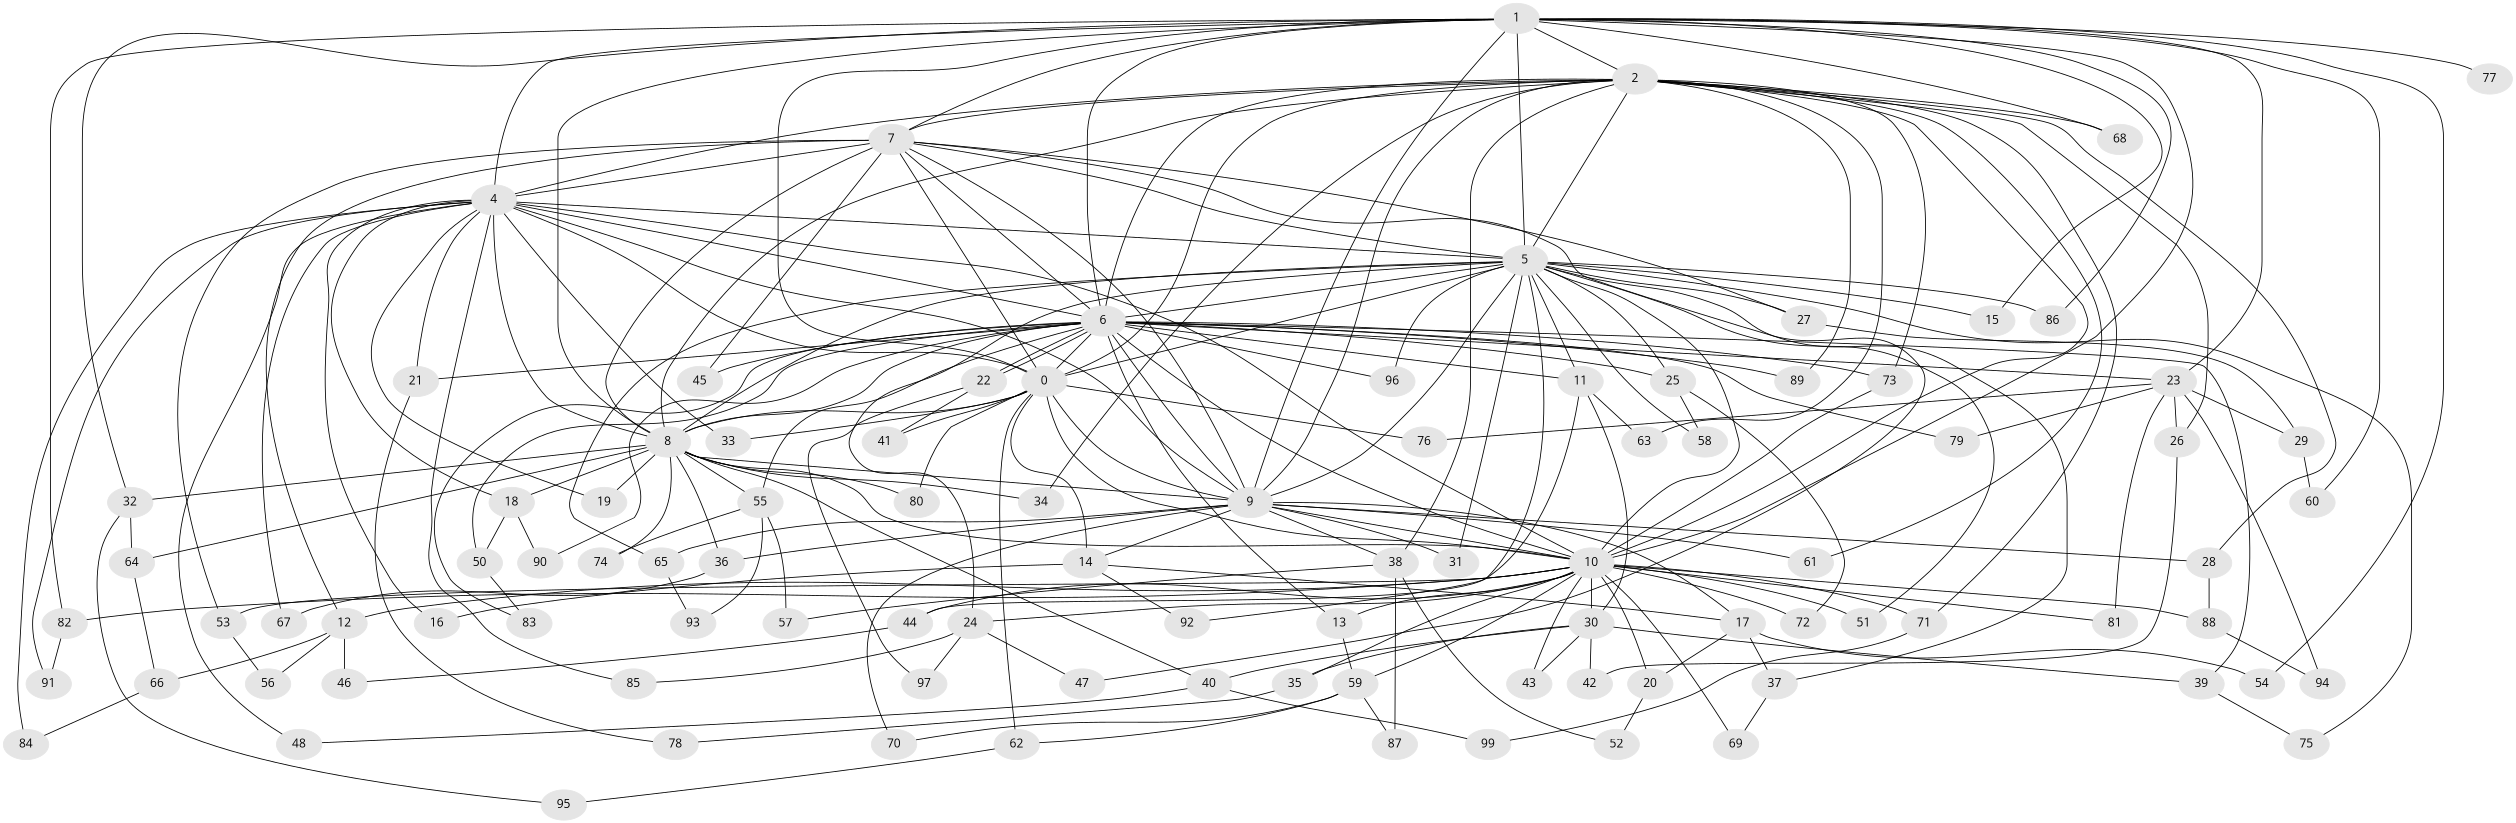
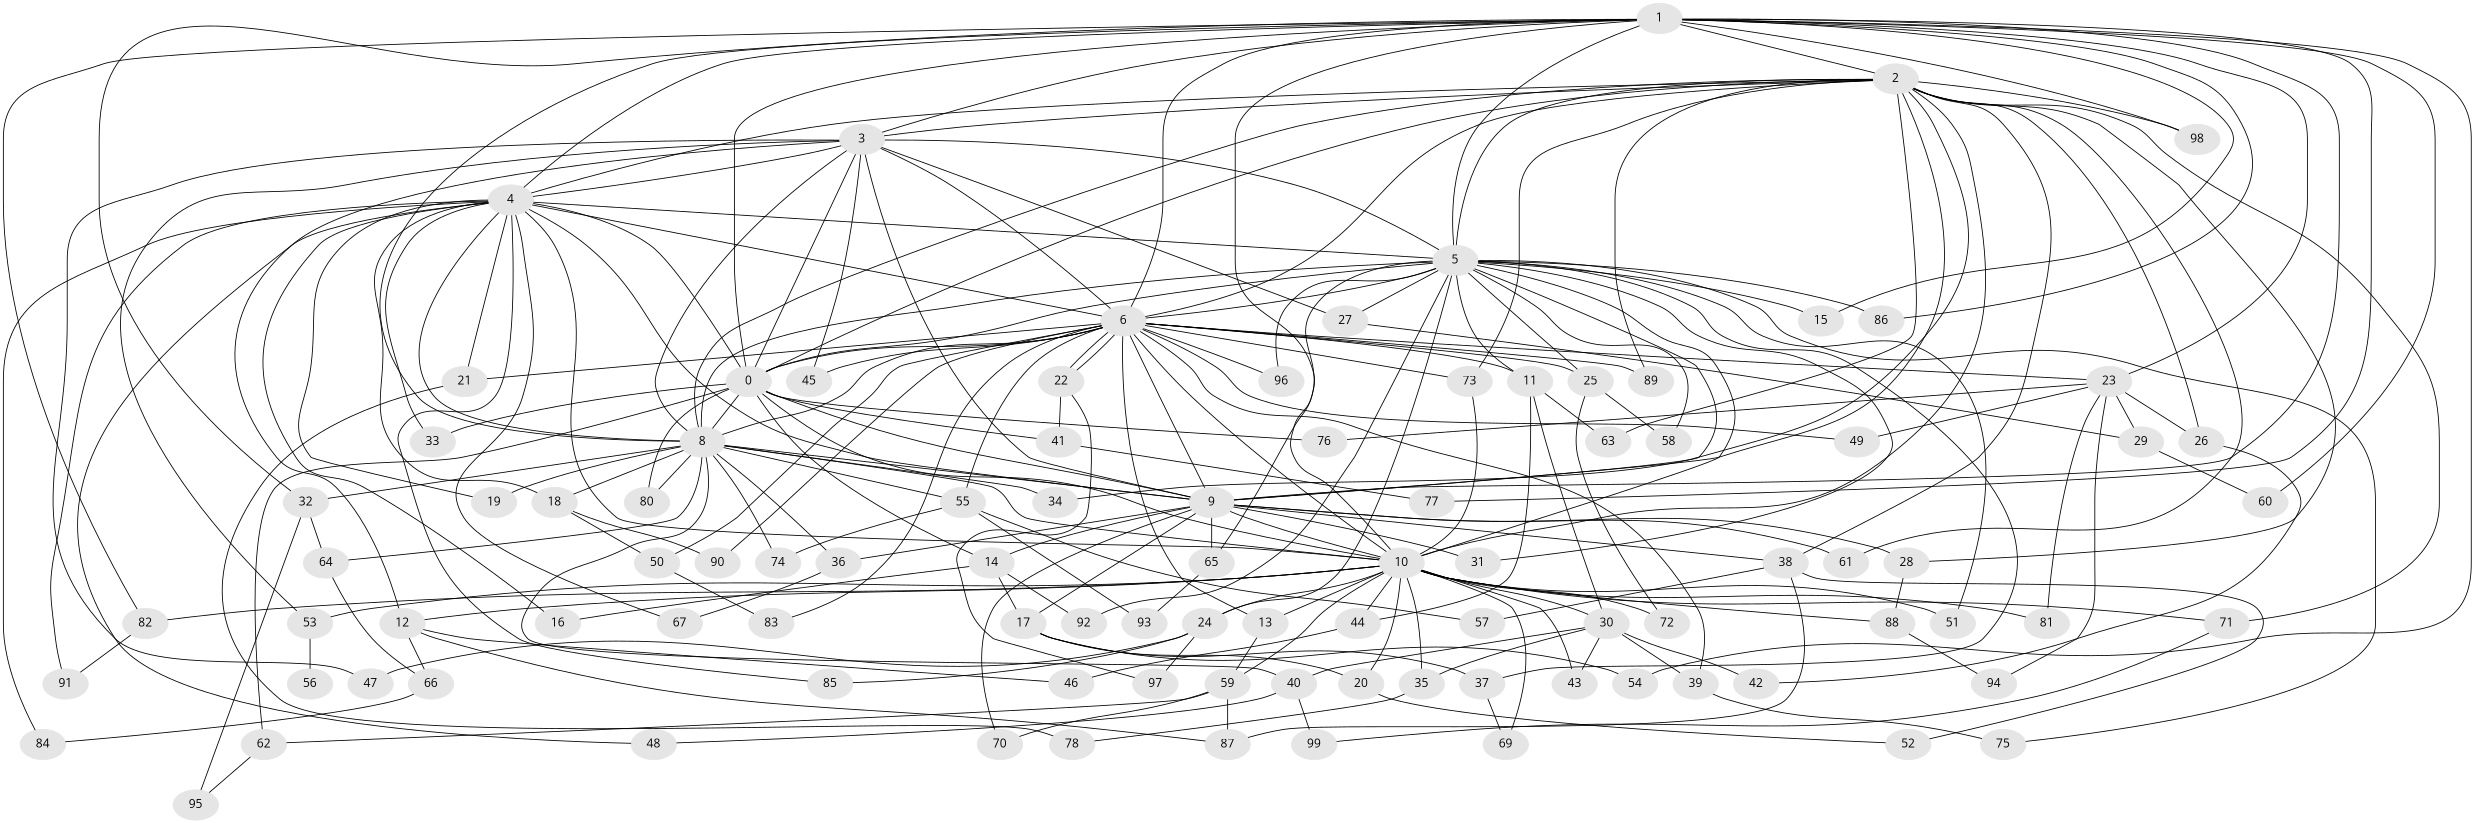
node "7": label "7" -> "3"
node "68": label "68" -> "98"
node "79": label "79" -> "49"
edge "41" -- "77": added
edge "12" -- "56": now "12" -- "87"
